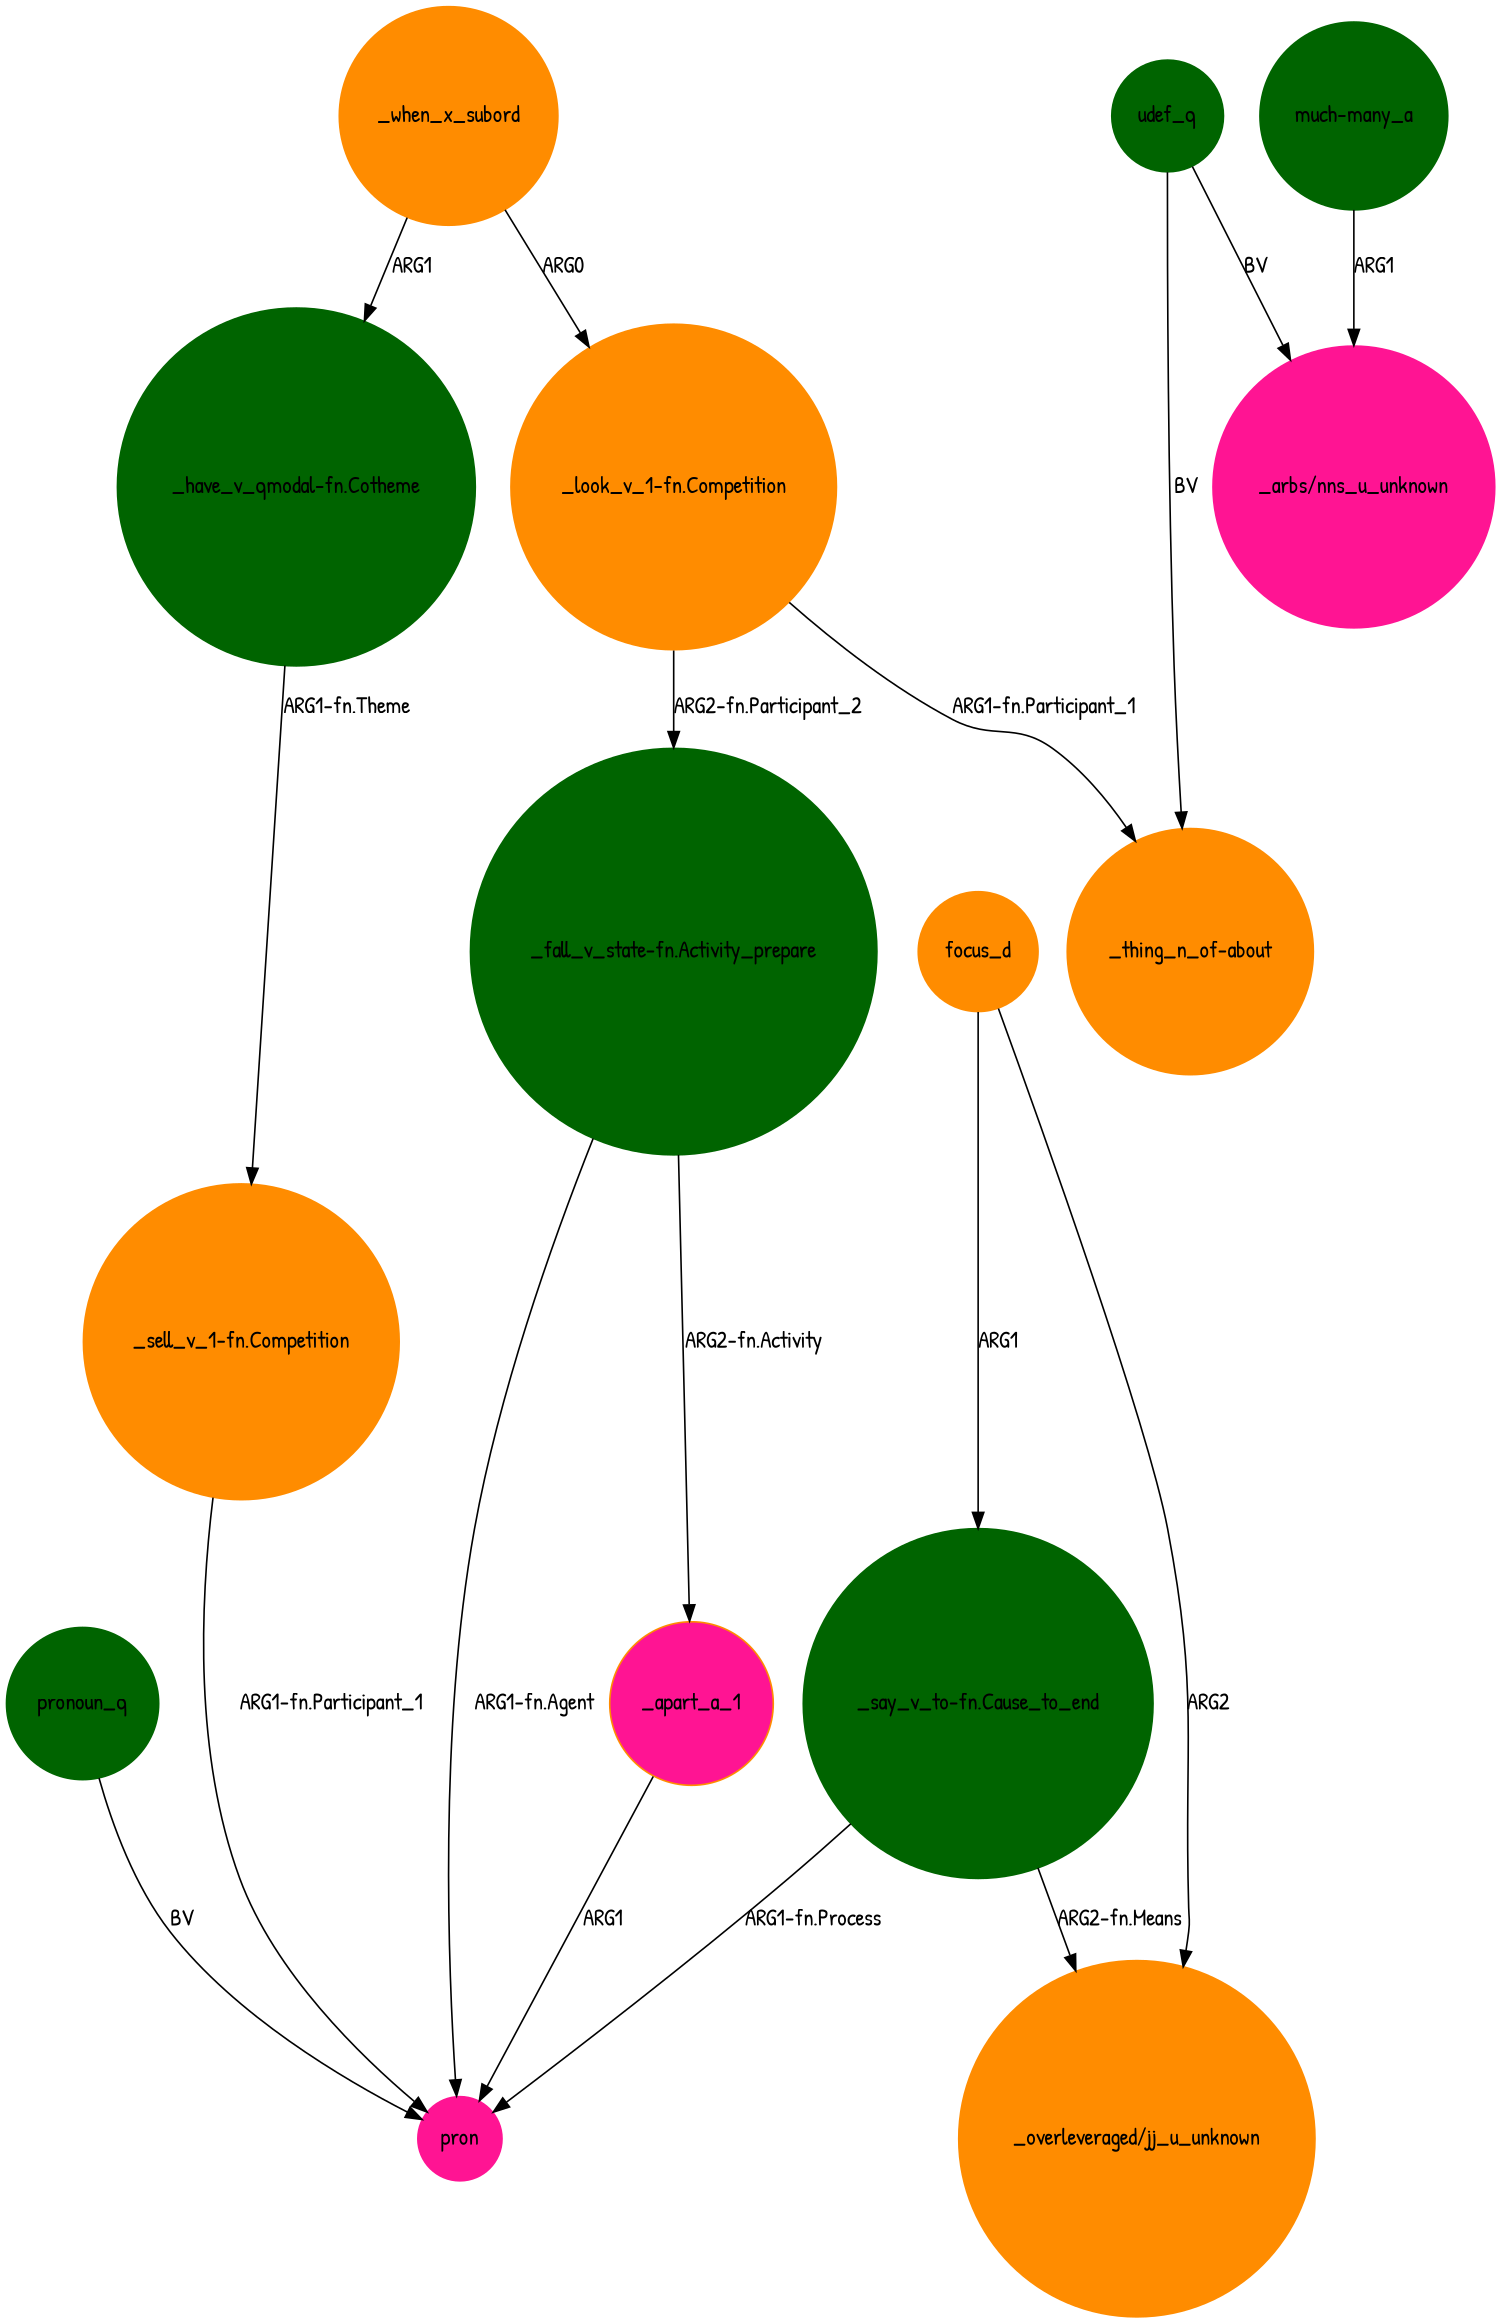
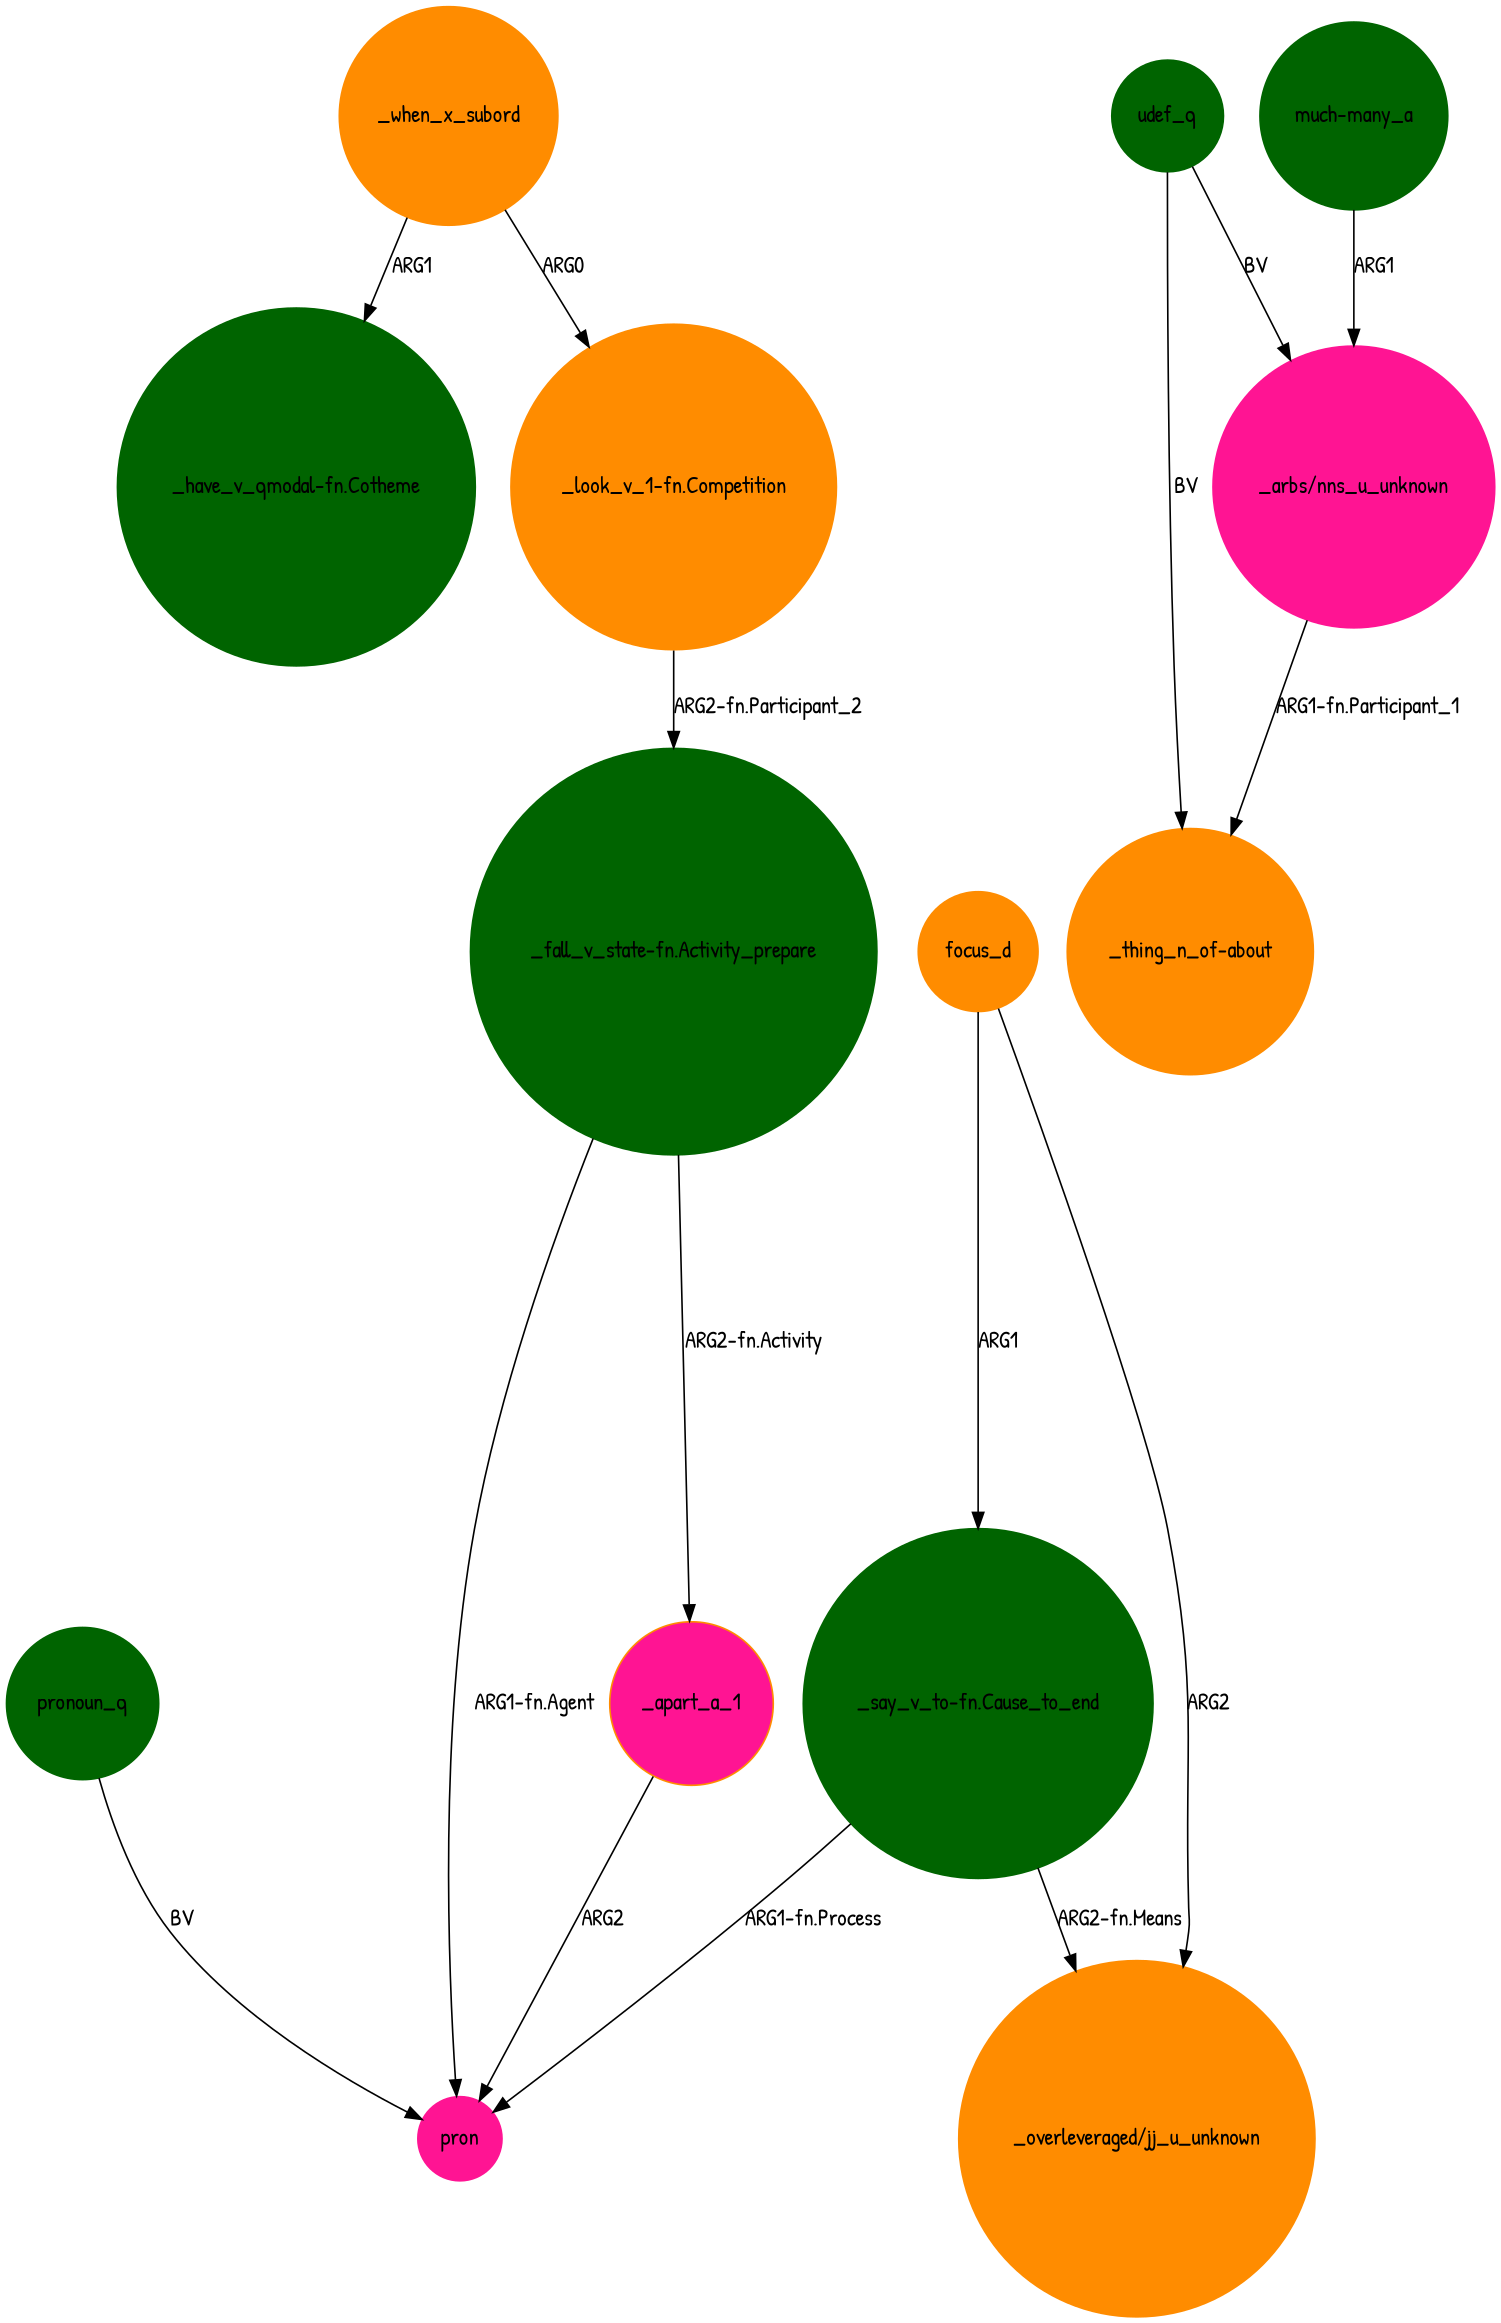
edge "_look_v_1-fn.Competition" -> "_thing_n_of-about": now "_arbs/nns_u_unknown" -> "_thing_n_of-about"
node "_sell_v_1-fn.Competition": removed
edge "_apart_a_1" -> "pron": label "ARG1" -> "ARG2"
